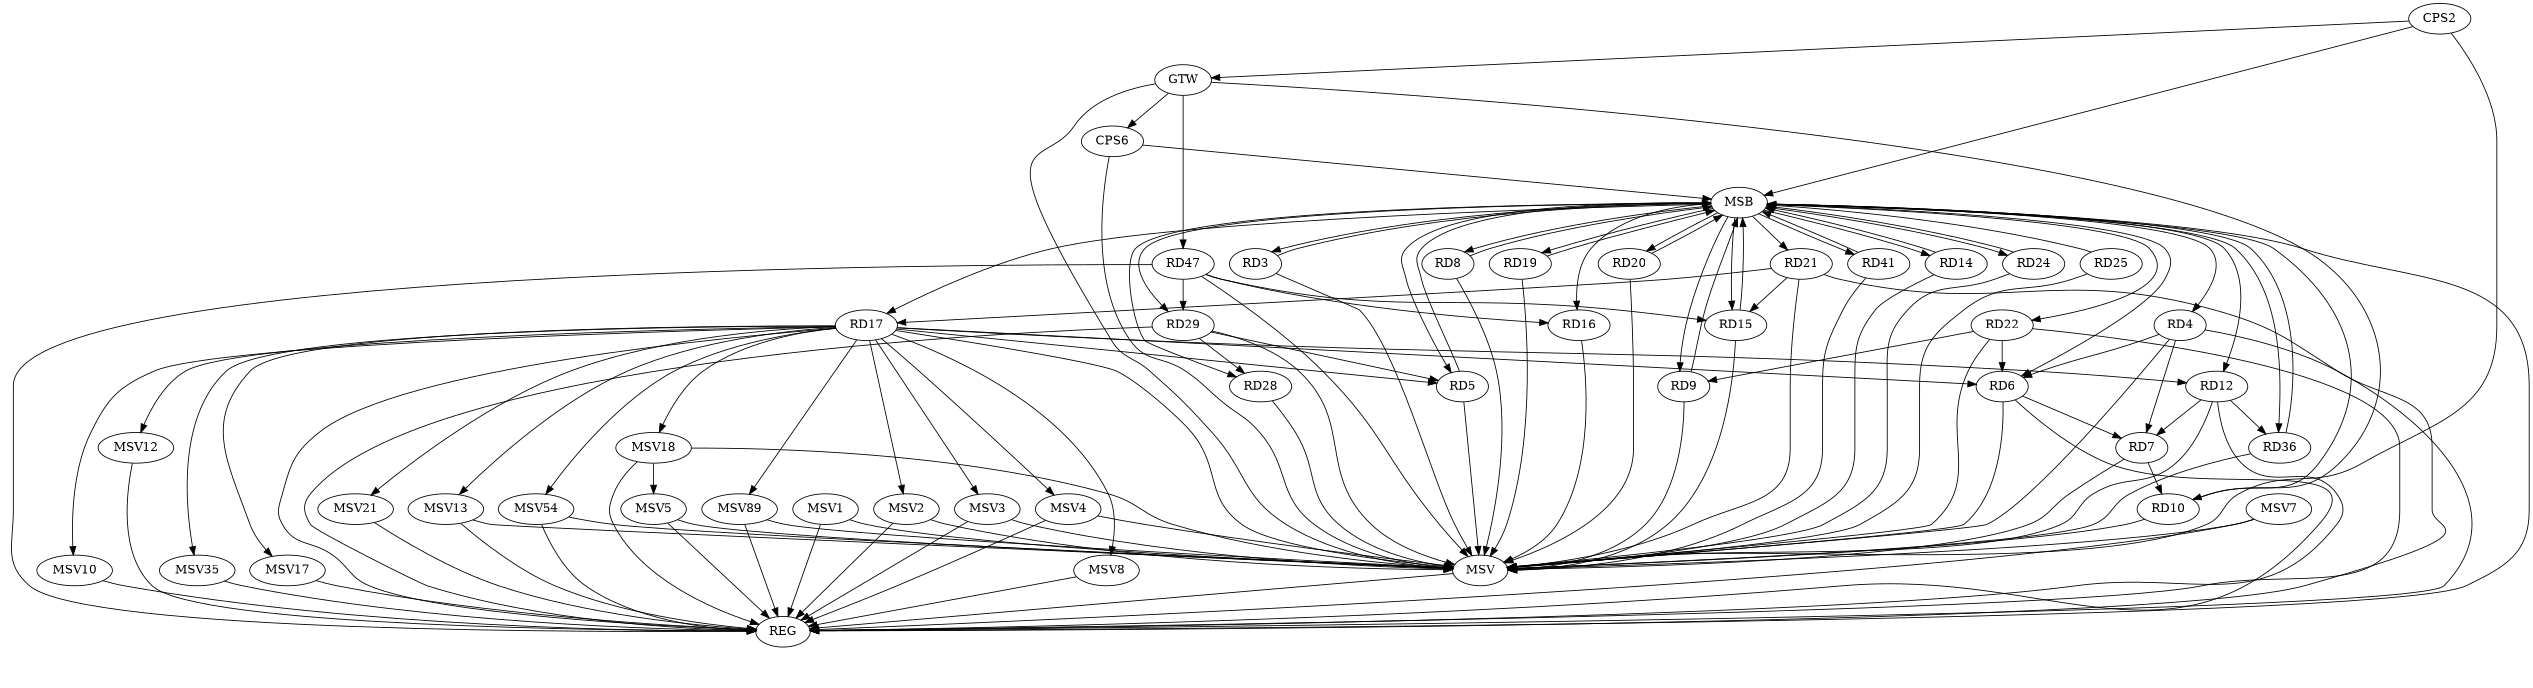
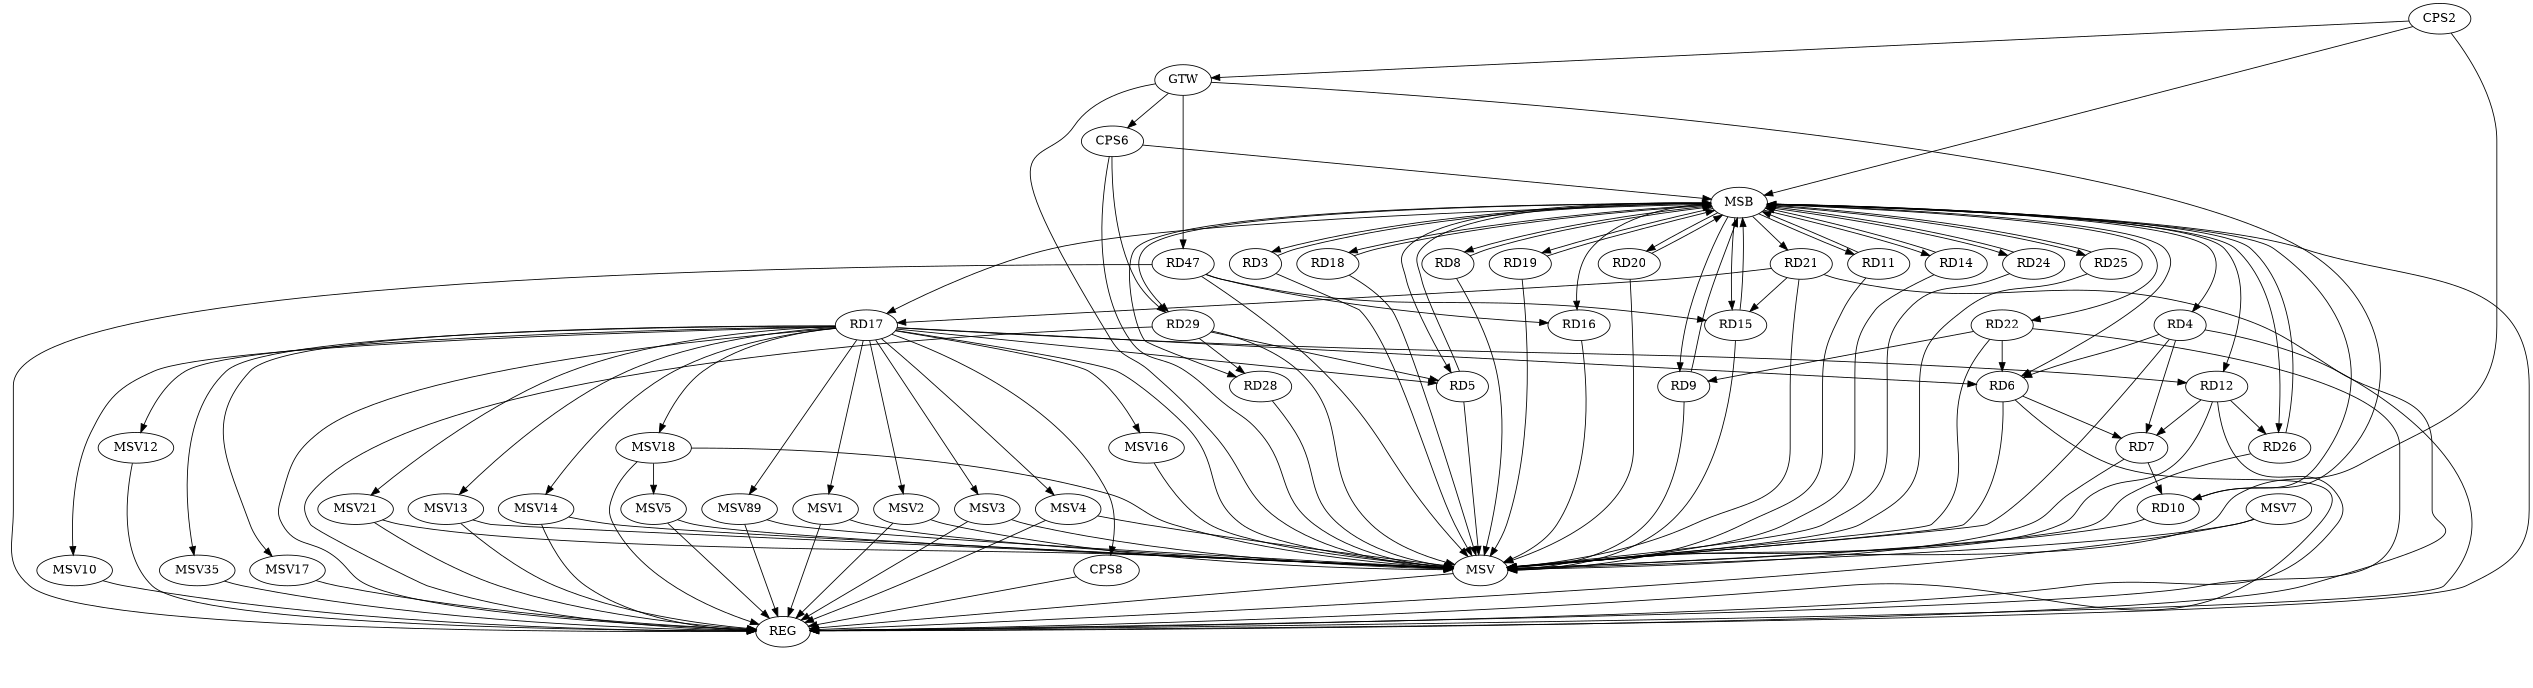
edge "MSB" -> "RD25": added
node "RD18": added
node "RD41": label "RD41" -> "RD11"
edge "RD47" -> "RD29": now "CPS6" -> "RD29"
edge "RD17" -> "MSV1": added
node "MSV16": added
node "RD36": label "RD36" -> "RD26"
node "MSV54": label "MSV54" -> "MSV14"
edge "MSV21" -> "MSV": added
node "MSV8": label "MSV8" -> "CPS8"
